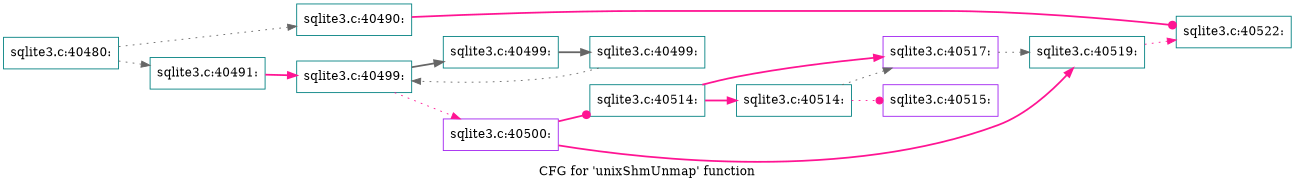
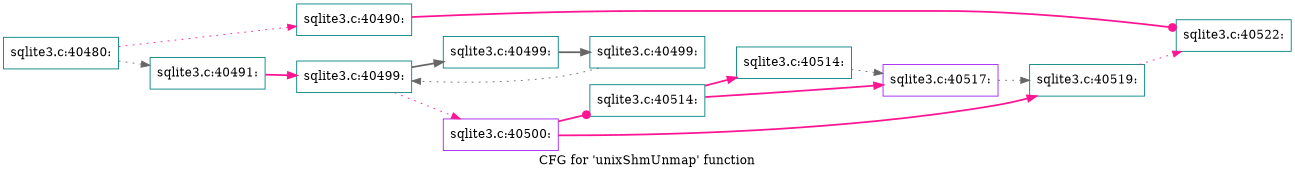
edge "sqlite3.c:40480:" -> "sqlite3.c:40490:": color gray40 -> deeppink
node "sqlite3.c:40515:": removed
